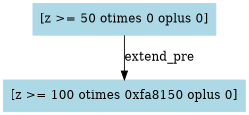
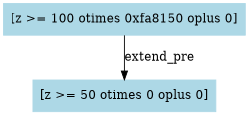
edge "[z >= 50 otimes 0 oplus 0]" -> "[z >= 100 otimes 0xfa8150 oplus 0]": reversed
